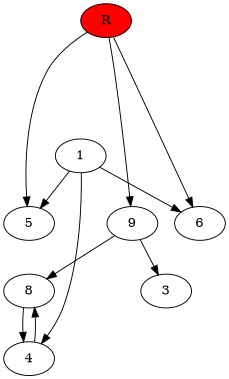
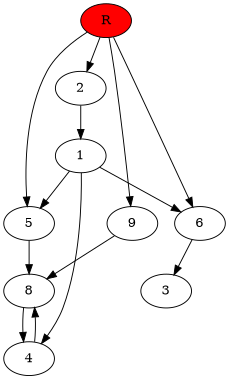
node "2": added
edge "5" -> "8": added
edge "9" -> "3": now "6" -> "3"
